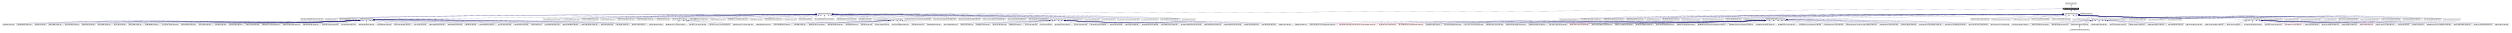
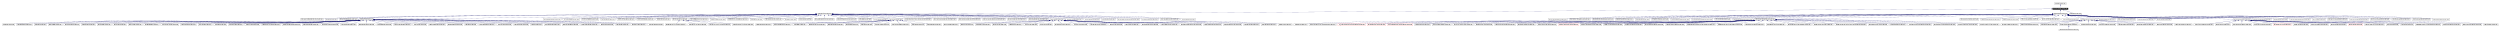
node "SgBitAndOpStorageClass_PreprocessorDirectiveStatementStorageClass": label "SgBitAndOpStorageClass_PreprocessorDirectiveStatementStorageClass" -> "SgC_PreprocessorDirectiveStatementStorageClass"
